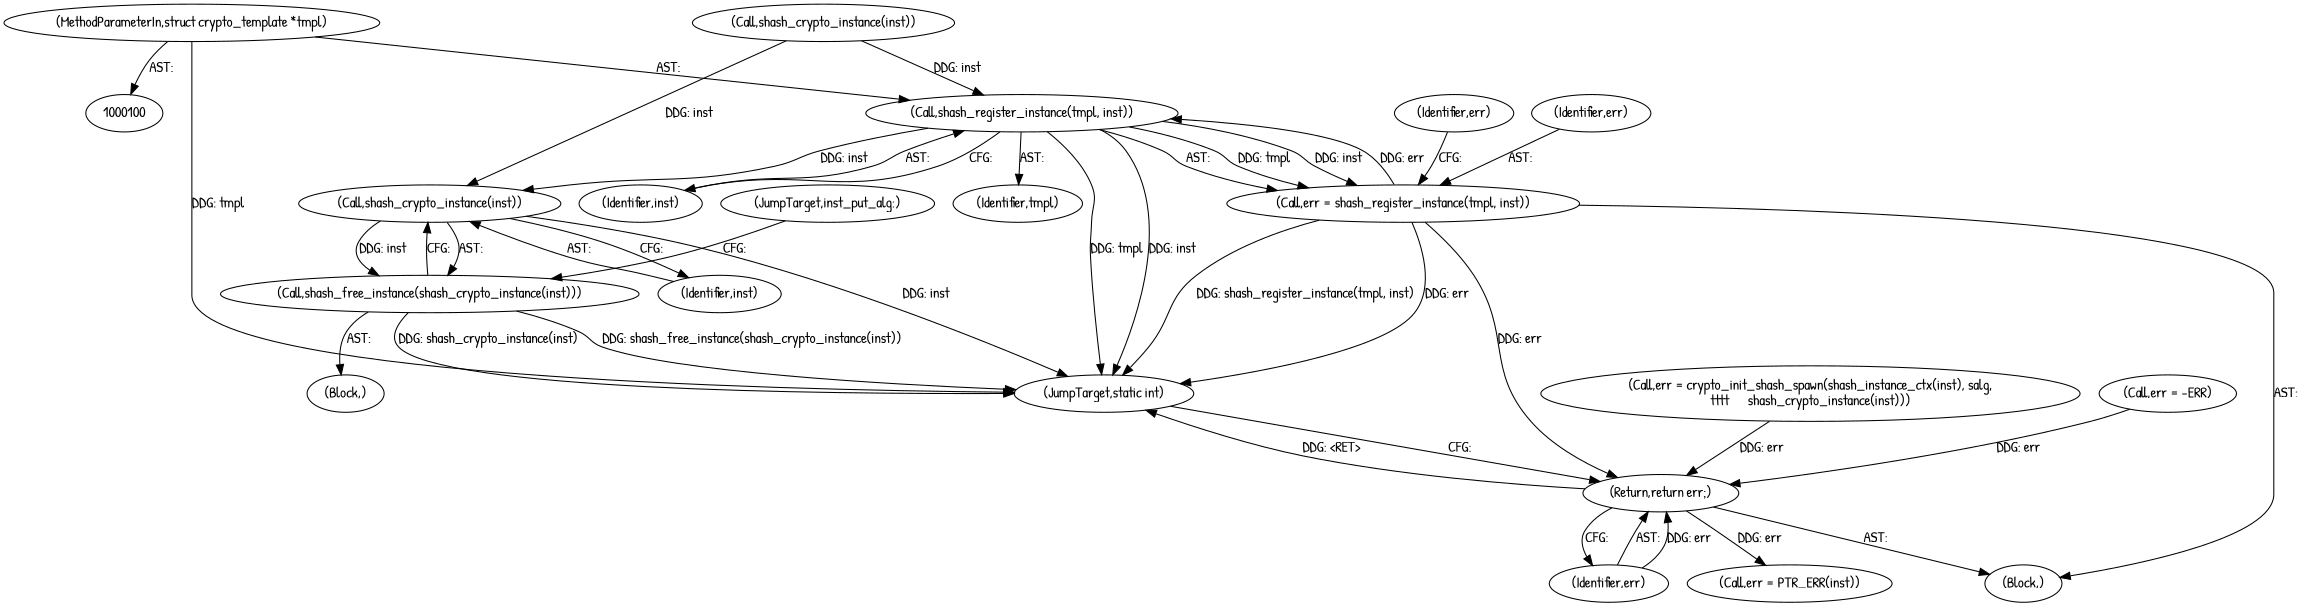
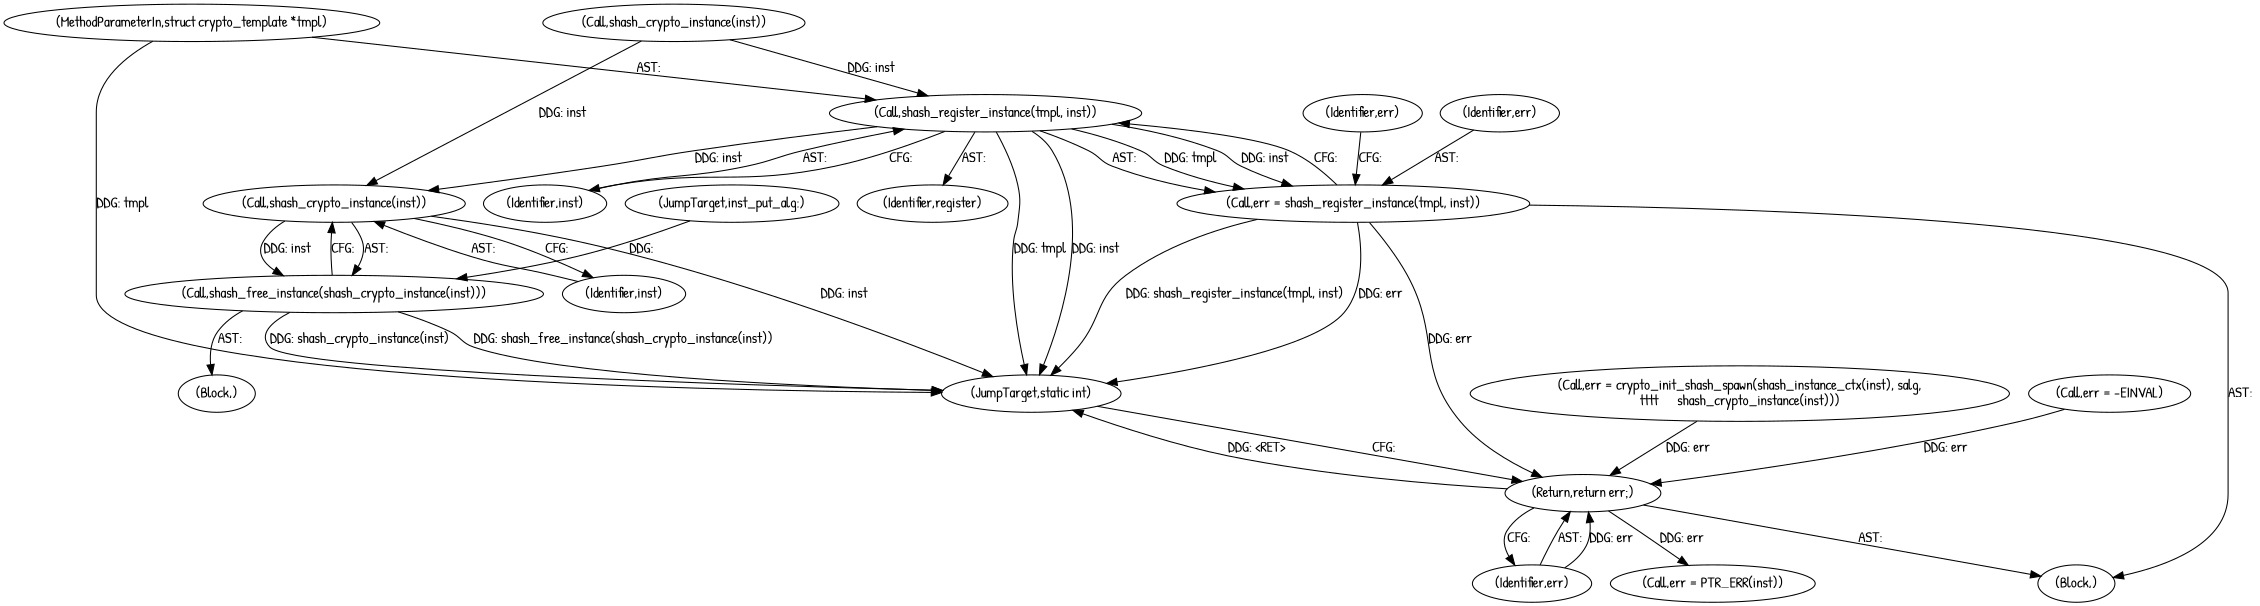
node "1000100": removed
edge "(Call,err = shash_register_instance(tmpl, inst))" -> "(Call,shash_register_instance(tmpl, inst))": label "DDG: err" -> "CFG: "
node "(Identifier,tmpl)": label "(Identifier,tmpl)" -> "(Identifier,register)"
edge "(JumpTarget,inst_put_alg:)" -> "(Call,shash_free_instance(shash_crypto_instance(inst)))": label "CFG: " -> "DDG: "
node "(Call,err = -ERR)": label "(Call,err = -ERR)" -> "(Call,err = -EINVAL)"
